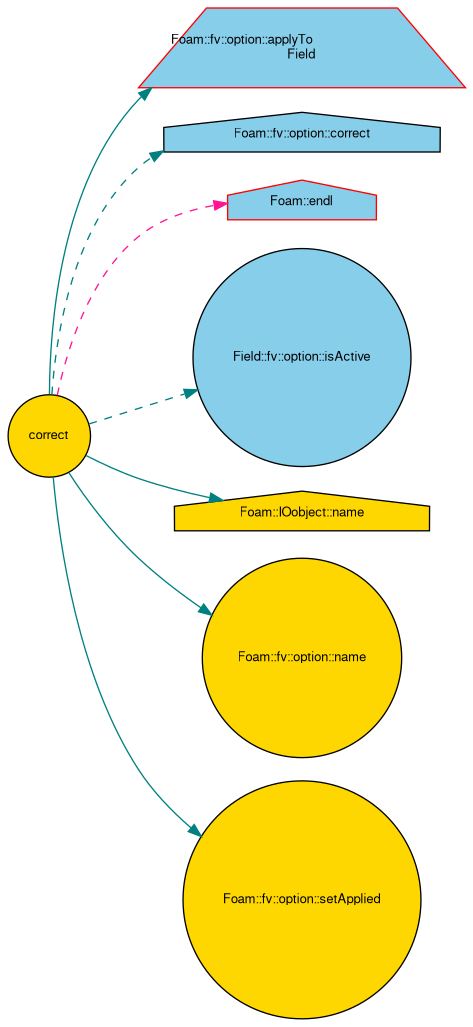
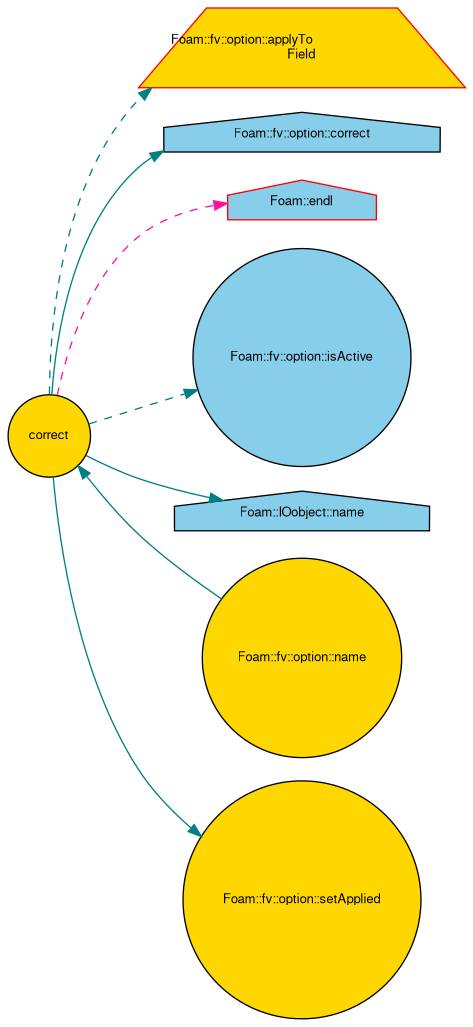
node "Foam::fv::option::applyTo Field": fillcolor skyblue -> gold
edge "correct" -> "Foam::fv::option::applyTo Field": style solid -> dashed
edge "correct" -> "Foam::fv::option::correct": style dashed -> solid
node "Field::fv::option::isActive": label "Field::fv::option::isActive" -> "Foam::fv::option::isActive"
node "Foam::IOobject::name": fillcolor gold -> skyblue
edge "correct" -> "Foam::fv::option::name": reversed
